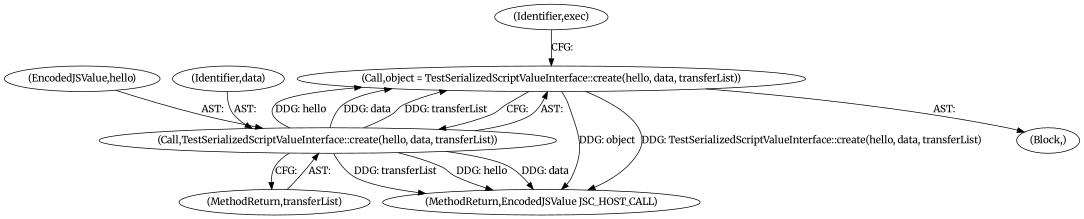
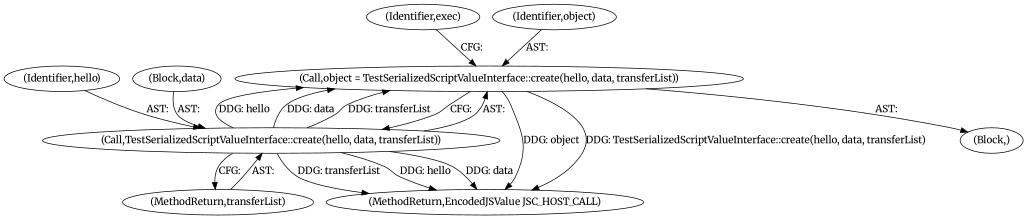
node "(Identifier,object)": added
node "(EncodedJSValue,hello)": label "(EncodedJSValue,hello)" -> "(Identifier,hello)"
node "(Identifier,data)": label "(Identifier,data)" -> "(Block,data)"
